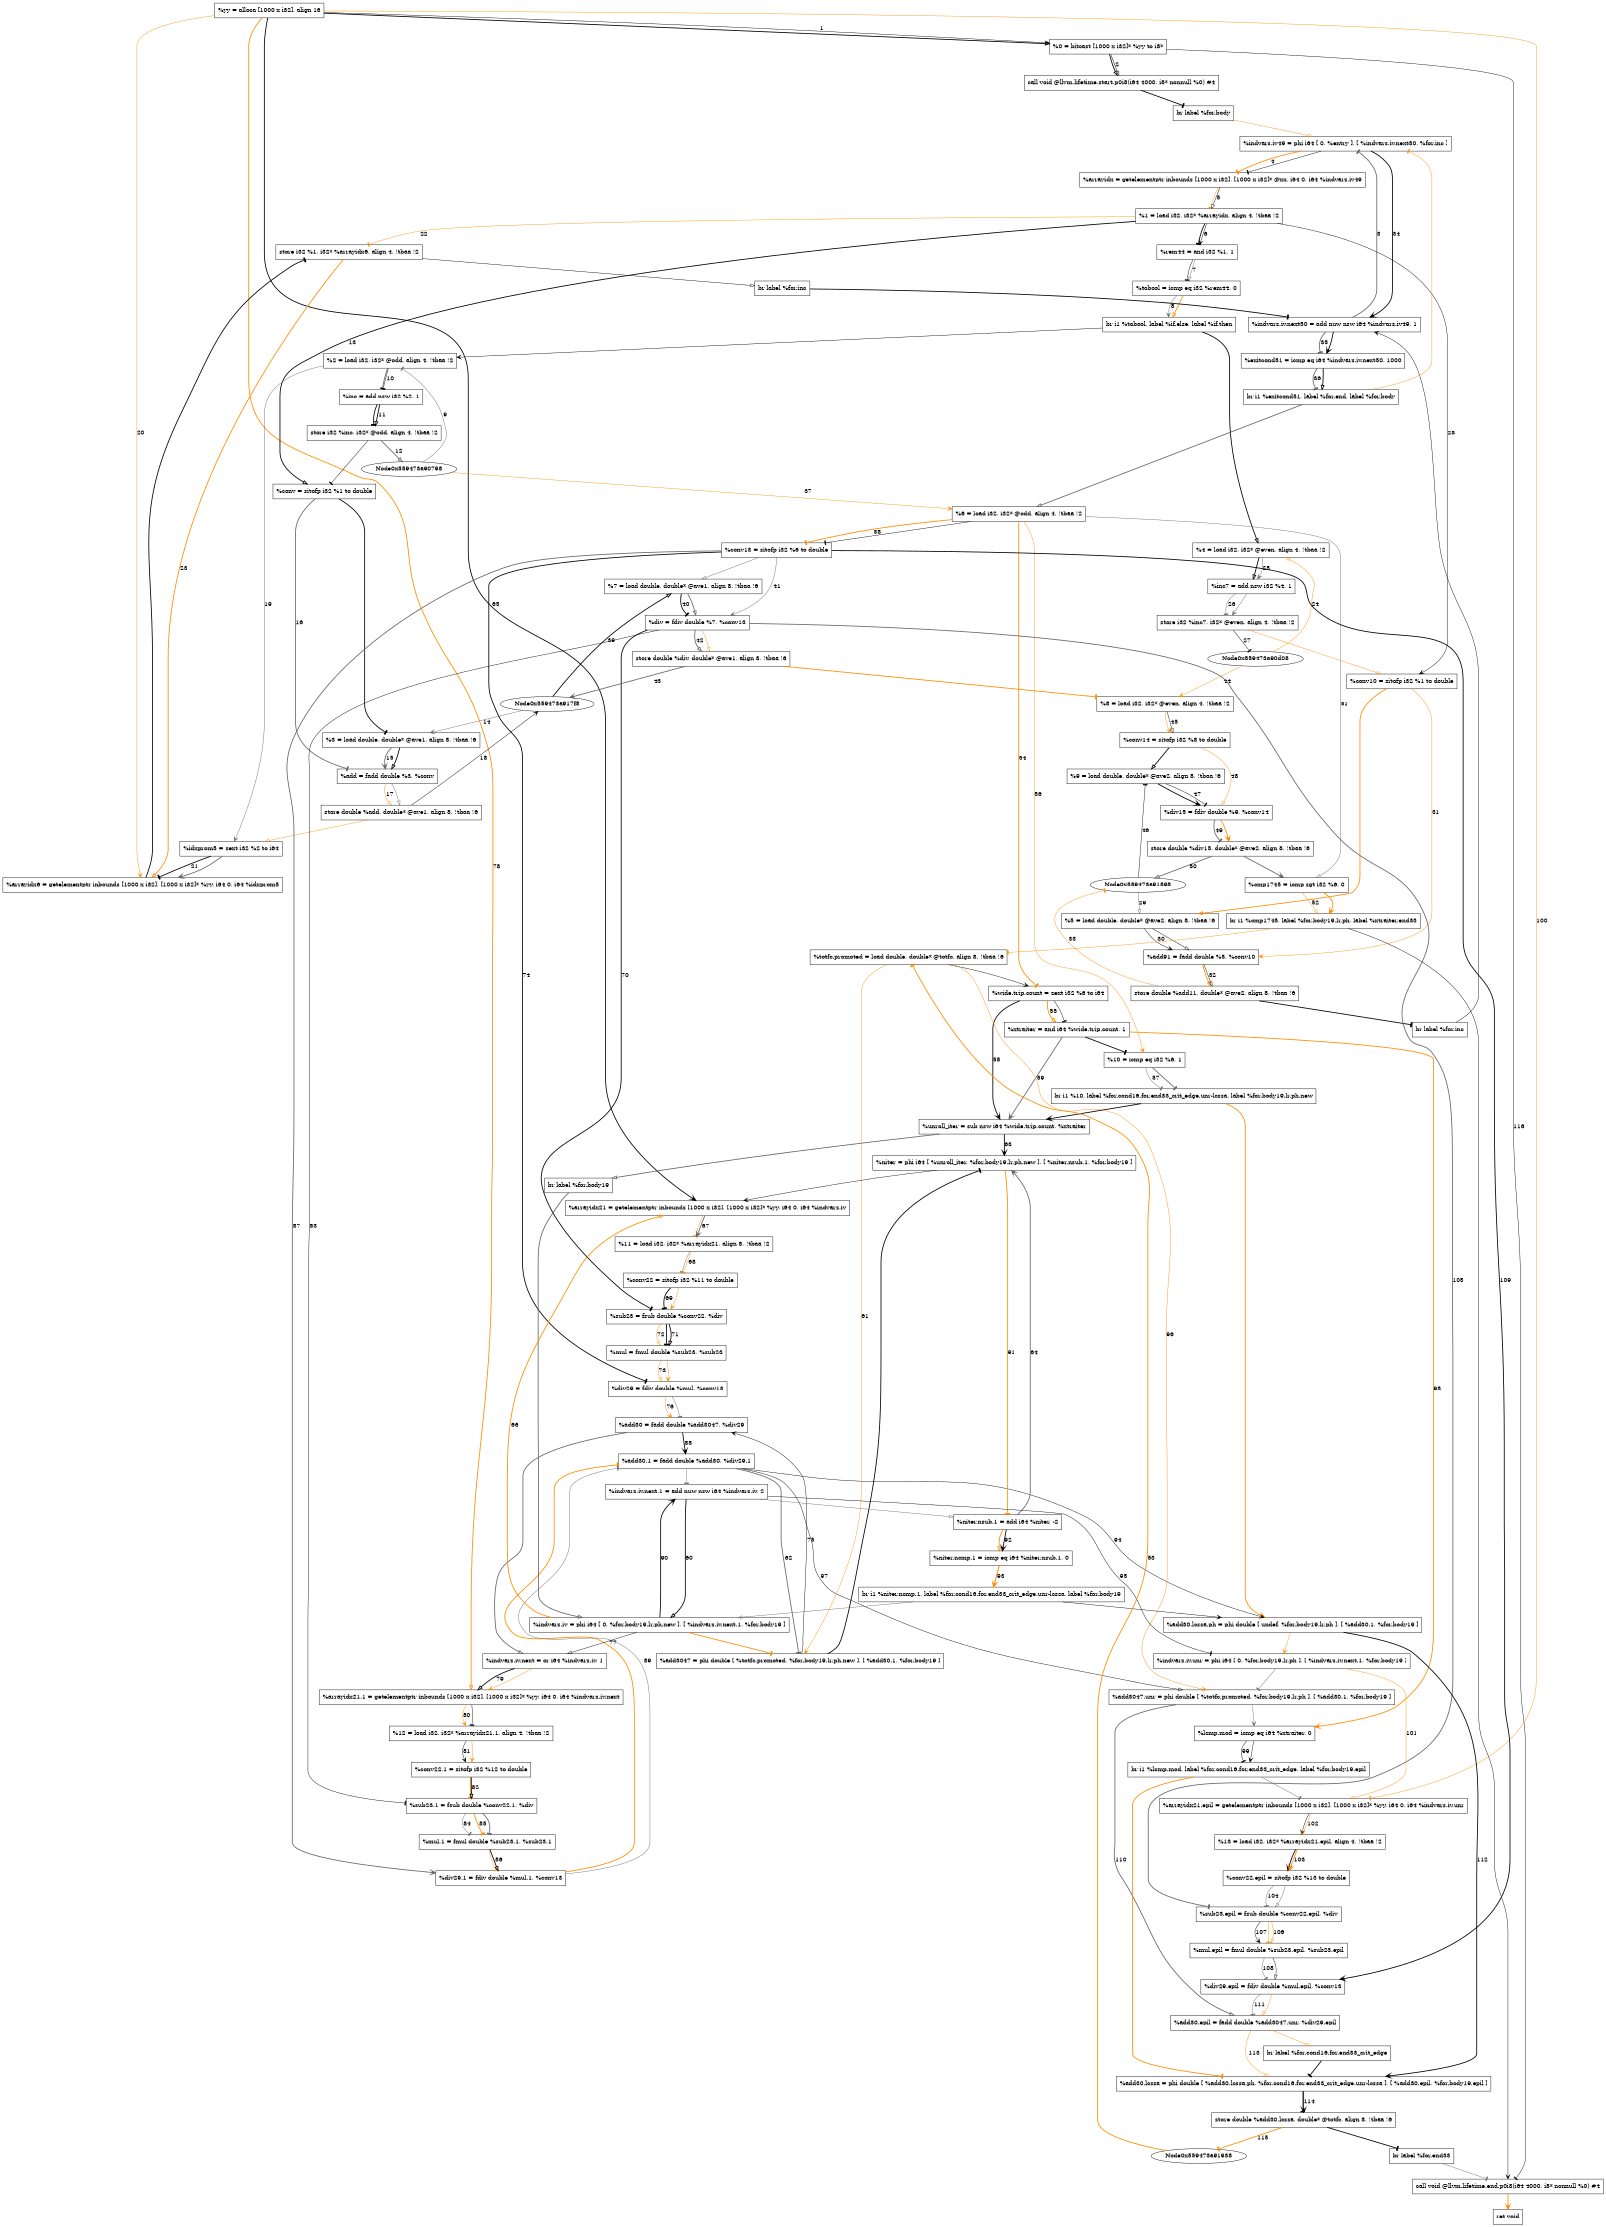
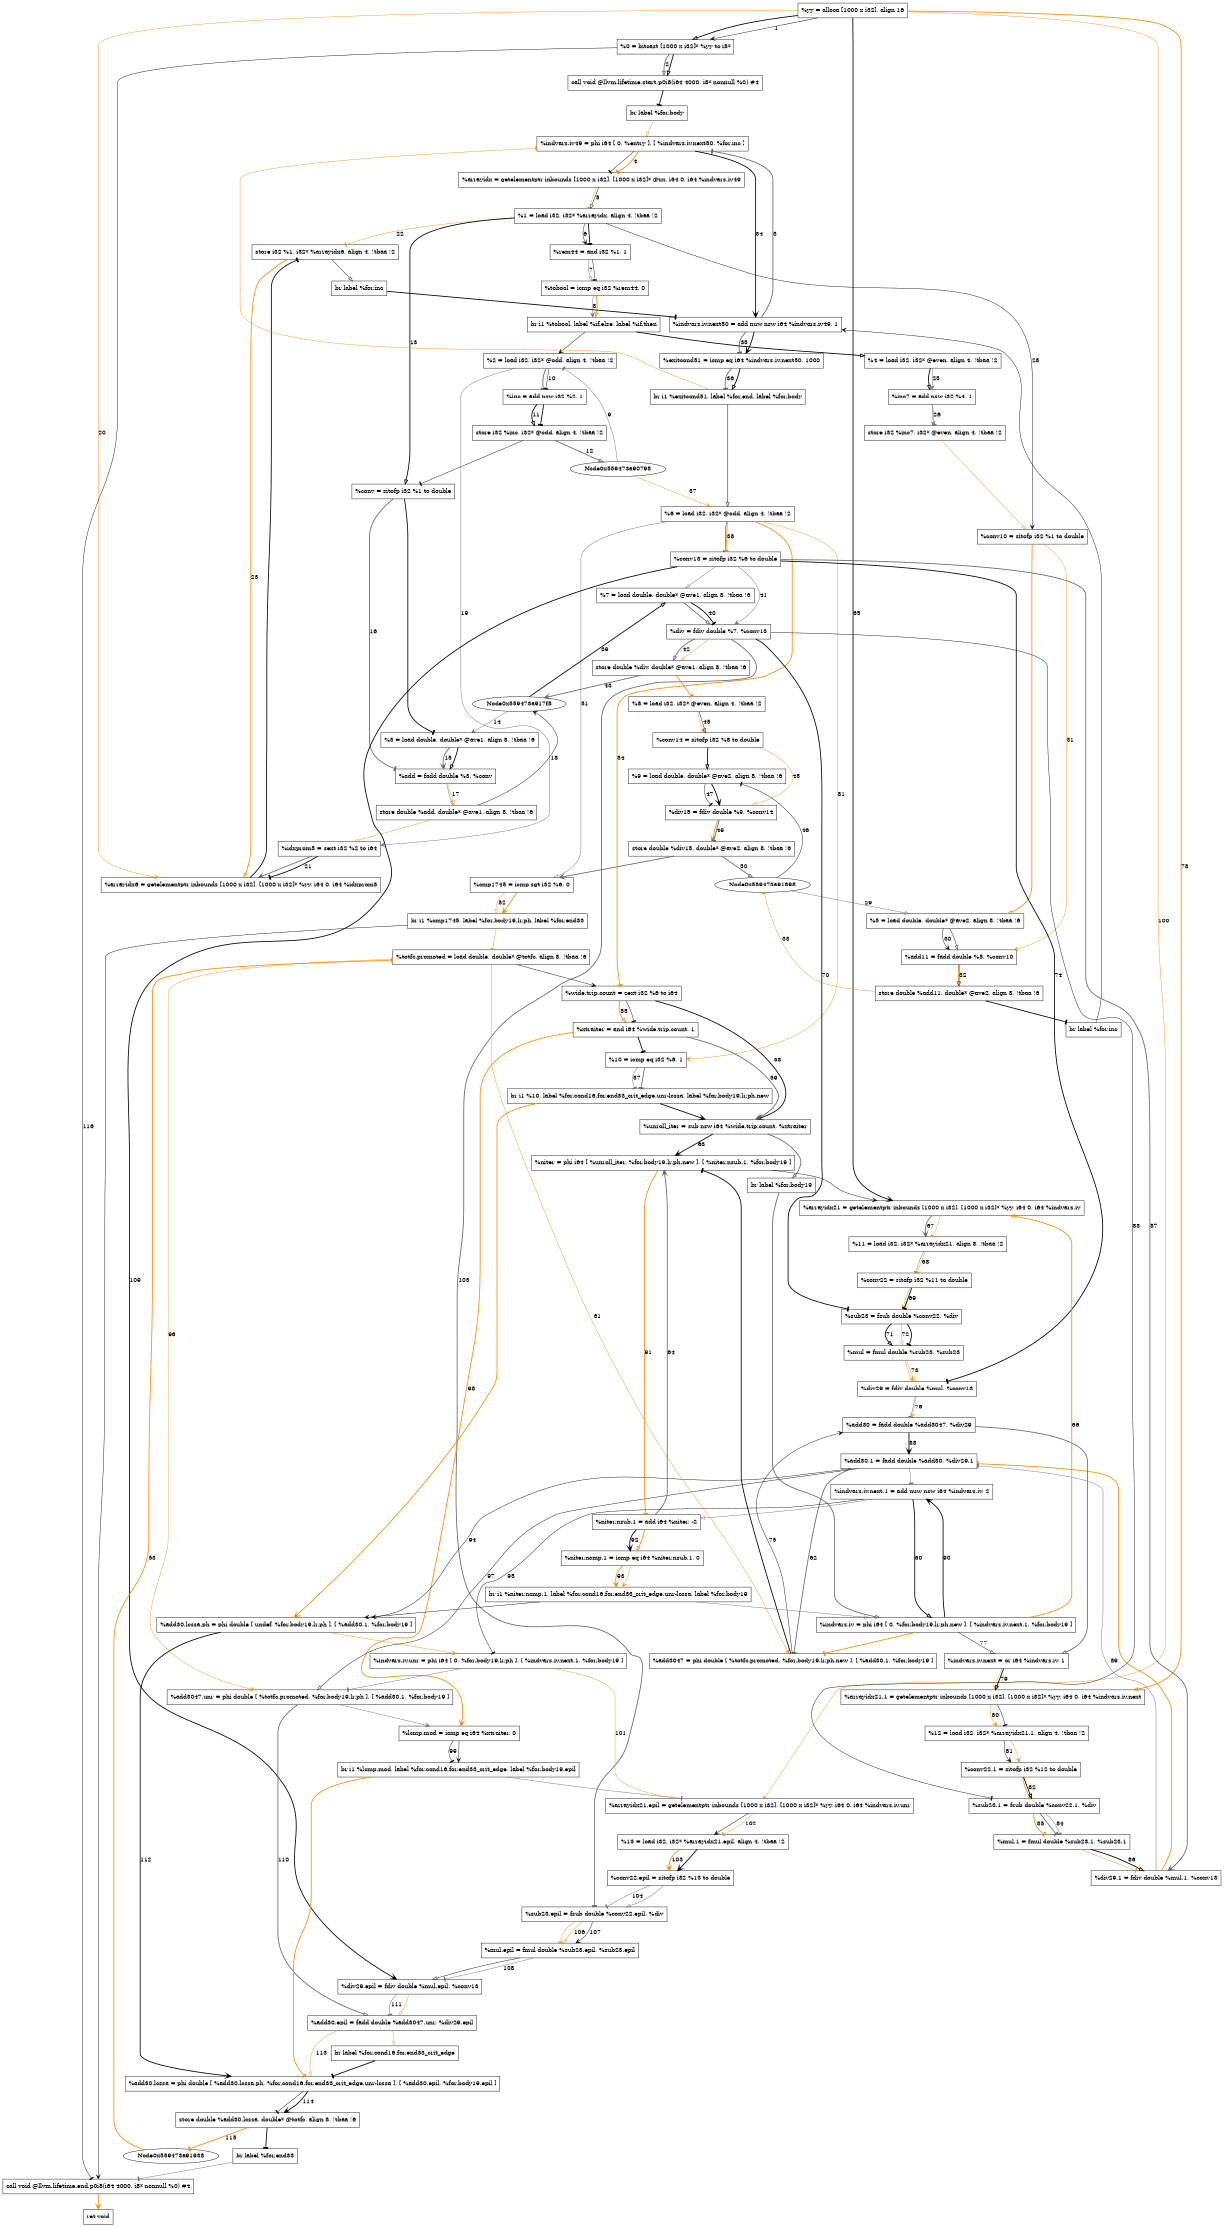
node "Node0x559473a90d08": removed
edge "%6 = load i32, i32* @odd, align 4, !tbaa !2" -> "%10 = icmp eq i32 %6, 1": label "56" -> "81"
node "br i1 %cmp1745, label %for.body19.lr.ph, label %xtraiter.end33": label "br i1 %cmp1745, label %for.body19.lr.ph, label %xtraiter.end33" -> "br i1 %cmp1745, label %for.body19.lr.ph, label %for.end33"
node "%add91 = fadd double %5, %conv10": label "%add91 = fadd double %5, %conv10" -> "%add11 = fadd double %5, %conv10"
